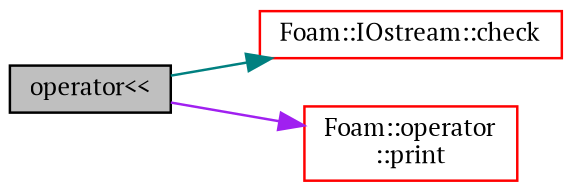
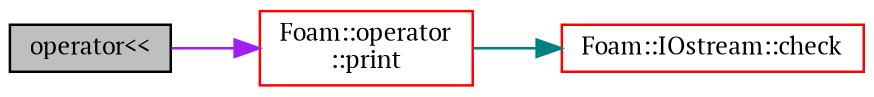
edge "operator<<" -> "Foam::IOstream::check": now "Foam::operator ::print" -> "Foam::IOstream::check"
